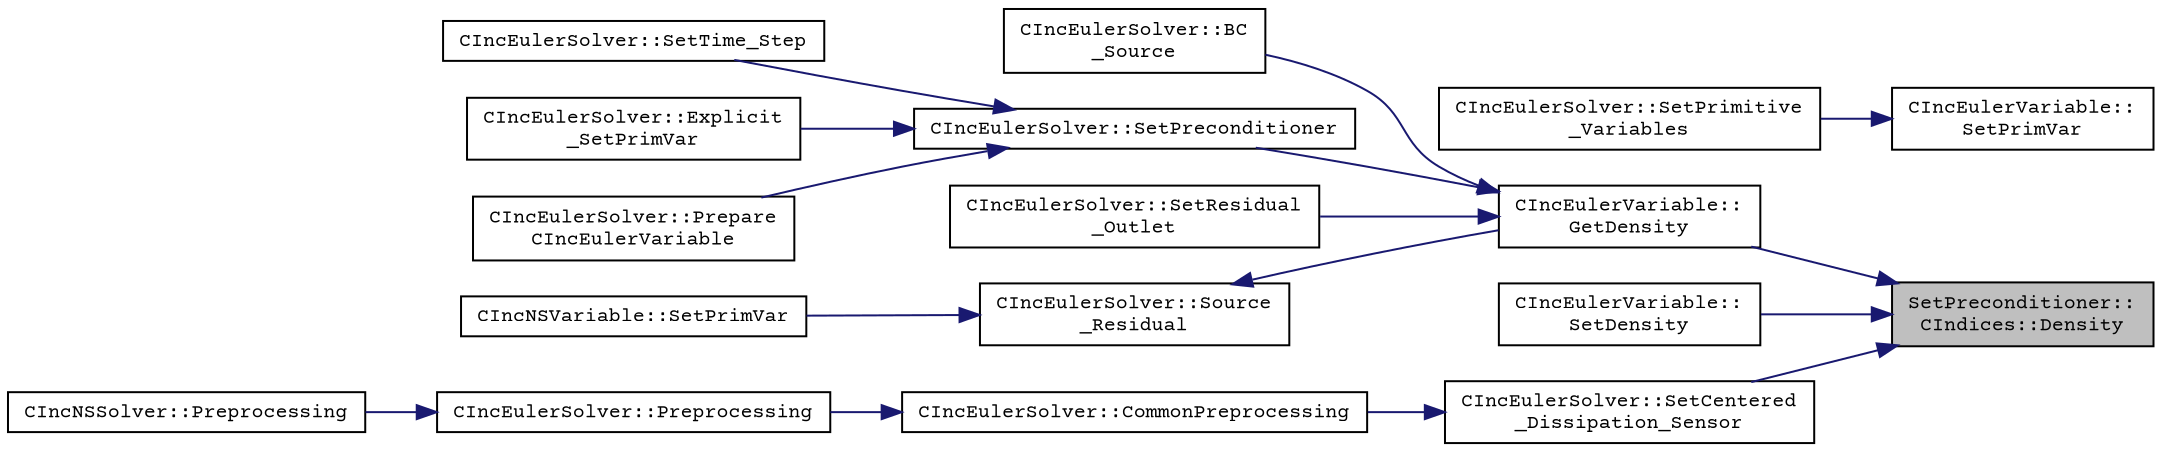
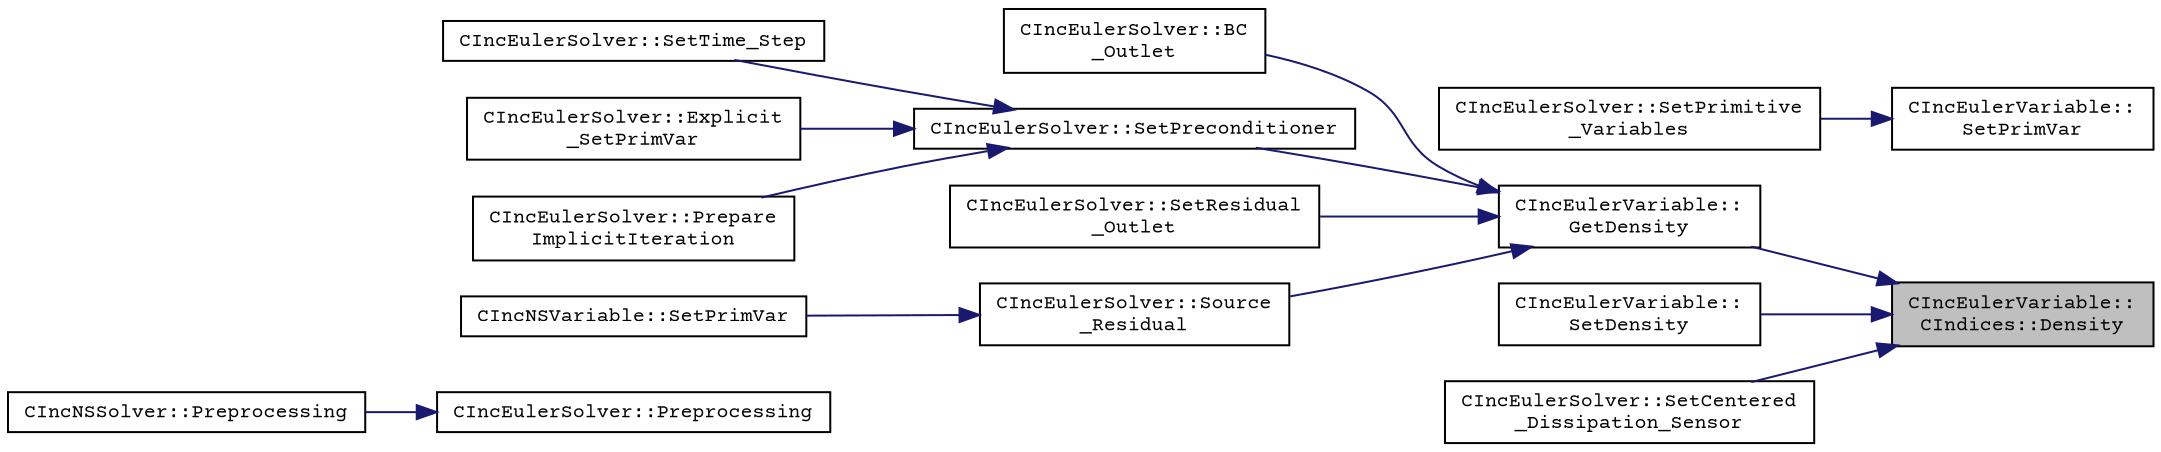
node "CIncEulerSolver::BC _Source": label "CIncEulerSolver::BC _Source" -> "CIncEulerSolver::BC _Outlet"
node "CIncEulerSolver::Prepare CIncEulerVariable": label "CIncEulerSolver::Prepare CIncEulerVariable" -> "CIncEulerSolver::Prepare ImplicitIteration"
edge "CIncEulerVariable:: GetDensity" -> "CIncEulerSolver::Source _Residual": reversed
node "SetPreconditioner:: CIndices::Density": label "SetPreconditioner:: CIndices::Density" -> "CIncEulerVariable:: CIndices::Density"
node "CIncEulerSolver::CommonPreprocessing": removed
